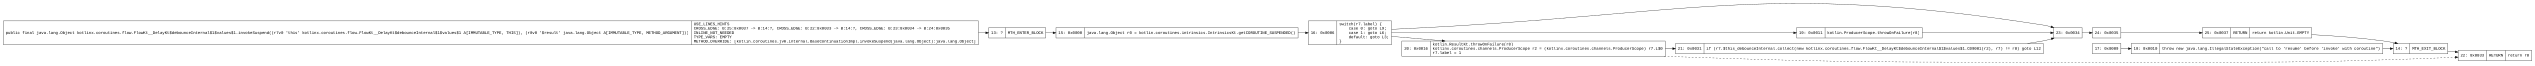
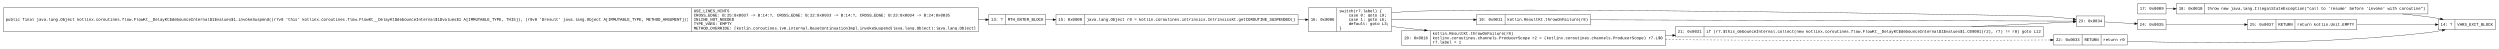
node "19: 0x0011": text "kotlin.ProducerScope.throwOnFailure(r8)" -> "kotlin.ResultKt.throwOnFailure(r8)"
node "14: ?": text "MTH_EXIT_BLOCK" -> "VARS_EXIT_BLOCK"
edge "14: ?" -> "22: 0x0033": reversed
